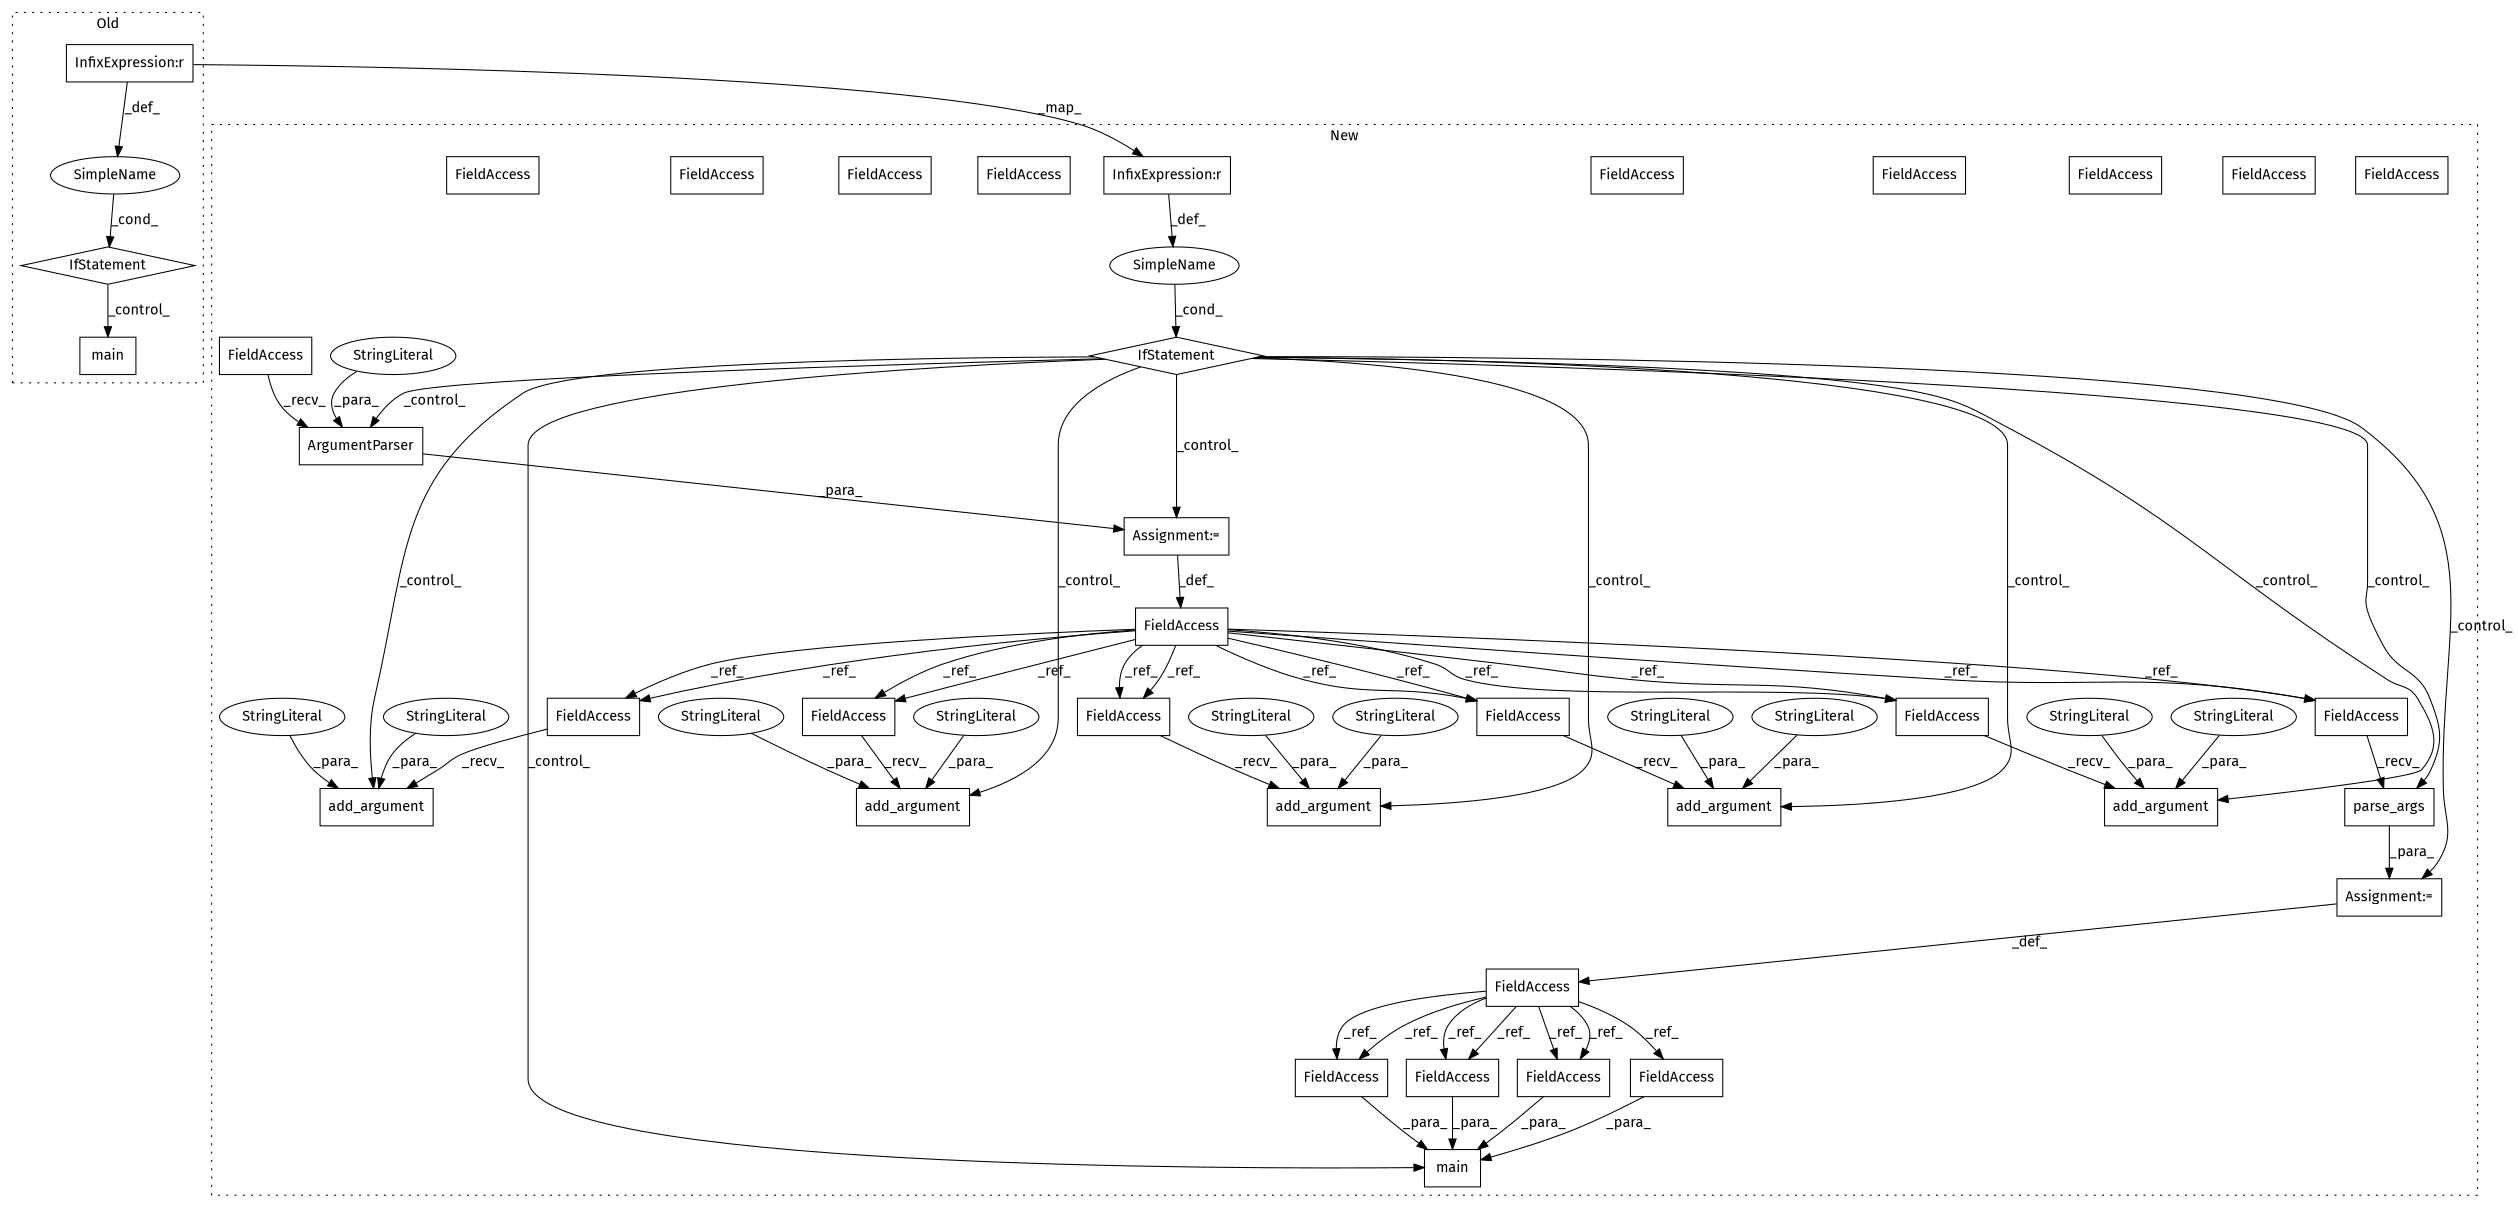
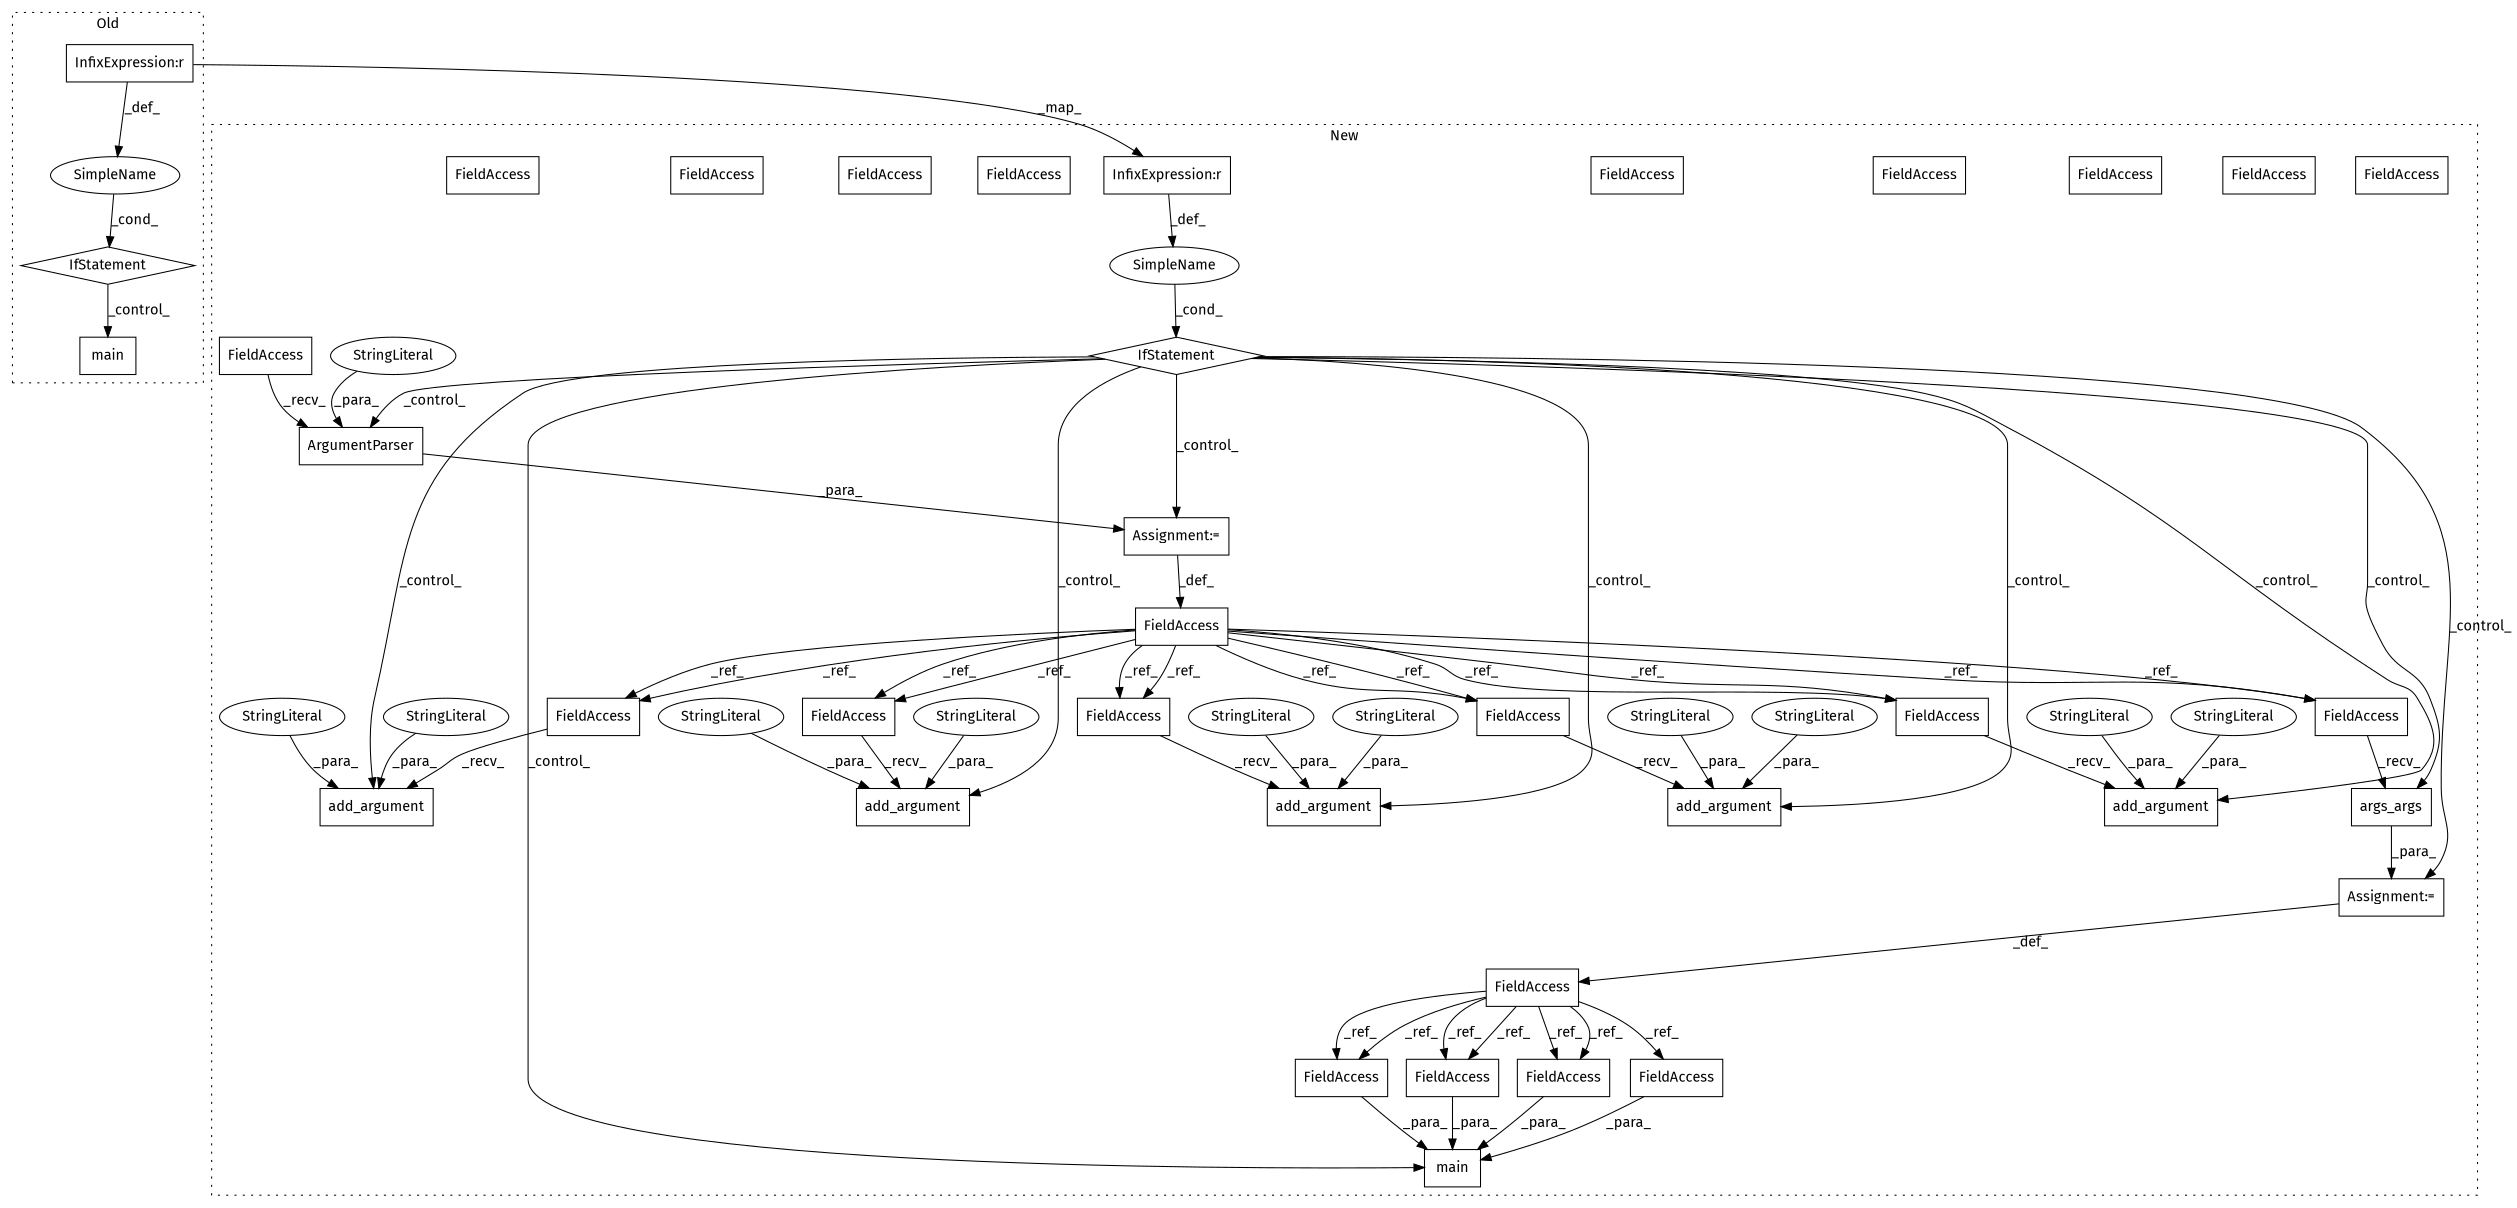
node "parse_args": label "parse_args" -> "args_args"
